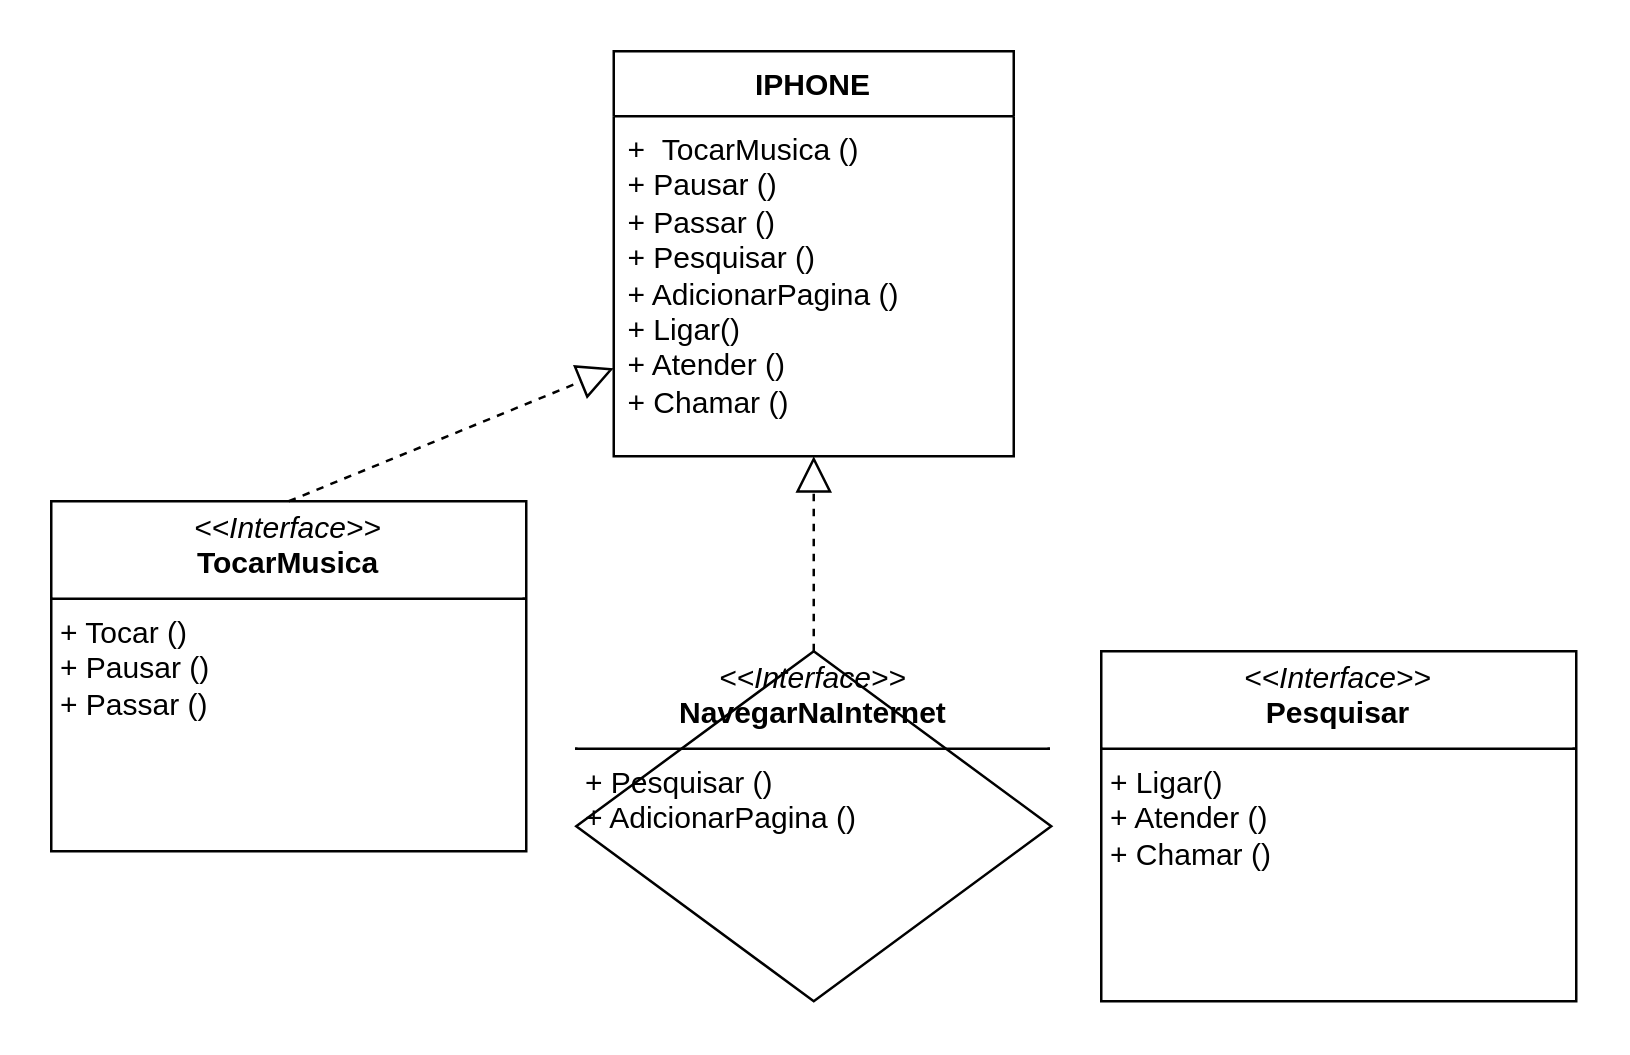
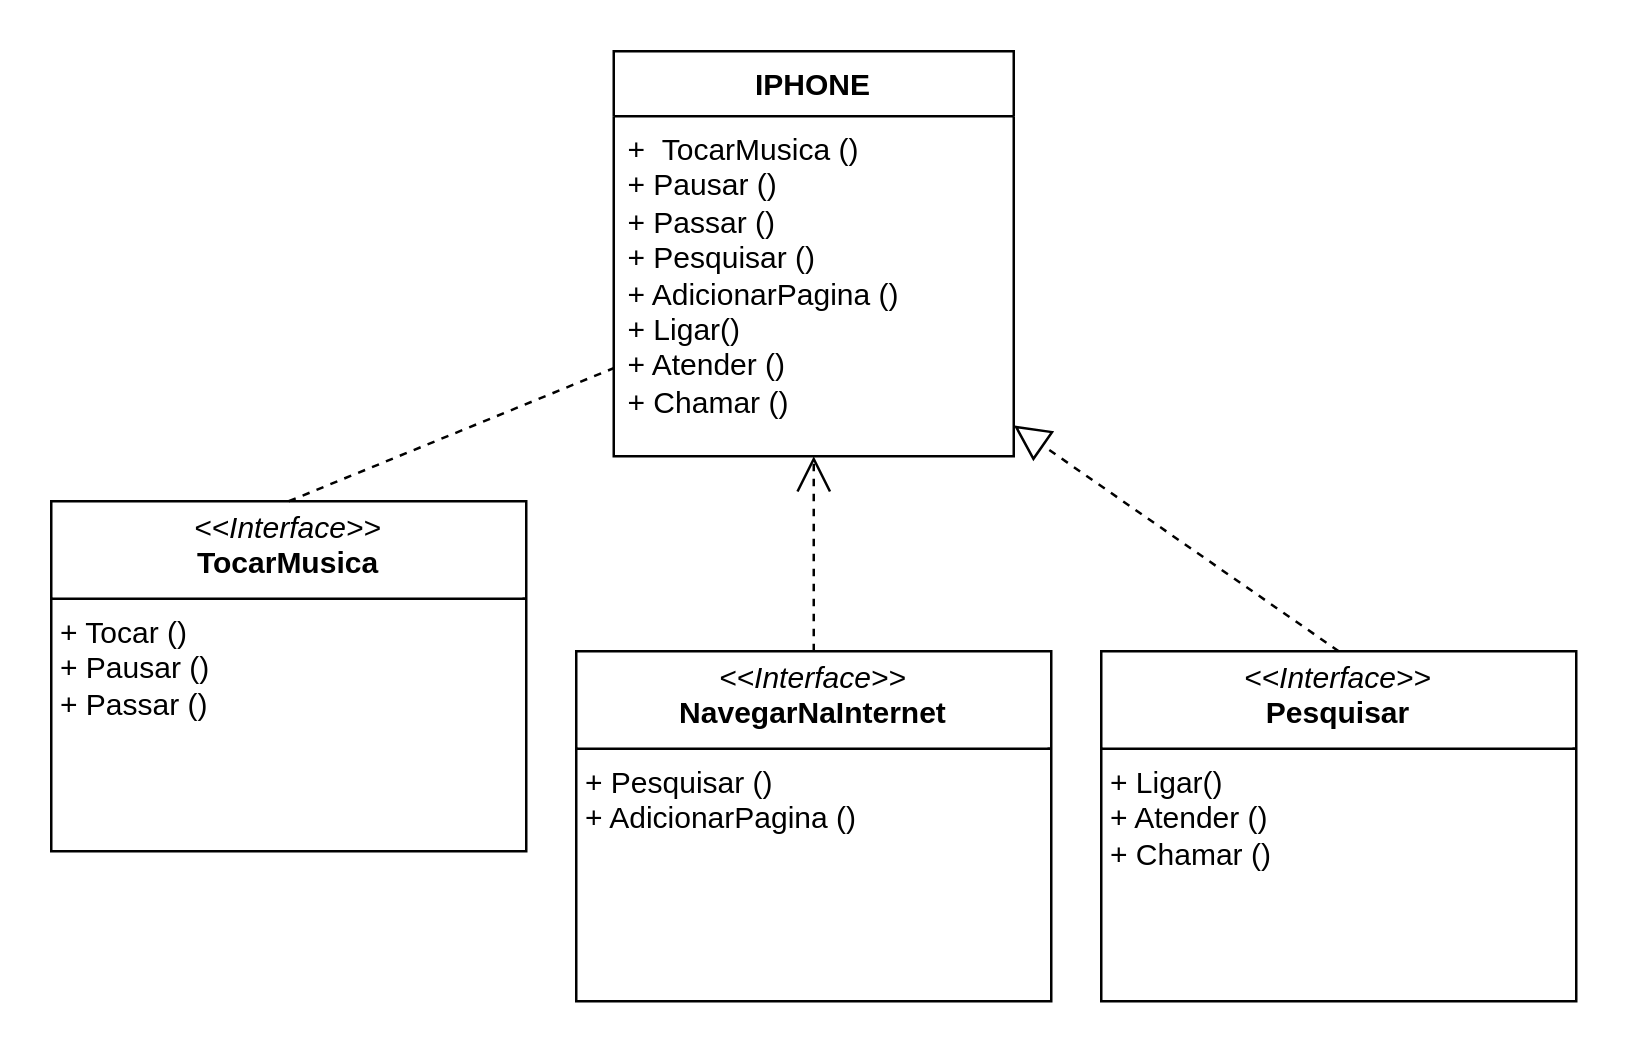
edge "<<Interface>> TocarMusica + Tocar () + Pausar () + Passar ()" -> "+ TocarMusica () + Pausar () + Passar () + Pesquisar () + AdicionarPagina () + Ligar() + Atender () + Chamar ()": arrowhead block -> none
edge "<<Interface>> NavegarNaInternet + Pesquisar () + AdicionarPagina ()" -> "+ TocarMusica () + Pausar () + Passar () + Pesquisar () + AdicionarPagina () + Ligar() + Atender () + Chamar ()": arrowhead block -> open
edge "<<Interface>> Pesquisar + Ligar() + Atender () + Chamar ()" -> "+ TocarMusica () + Pausar () + Passar () + Pesquisar () + AdicionarPagina () + Ligar() + Atender () + Chamar ()": added
node "<<Interface>> NavegarNaInternet + Pesquisar () + AdicionarPagina ()": shape diamond -> rectangle
